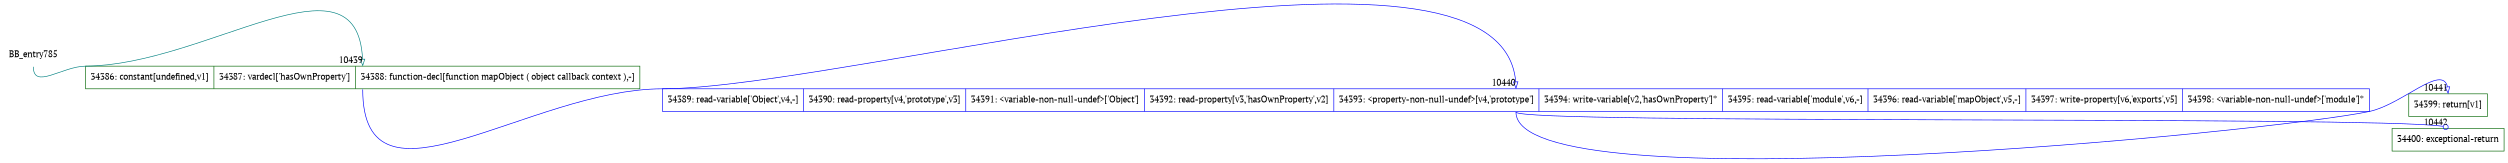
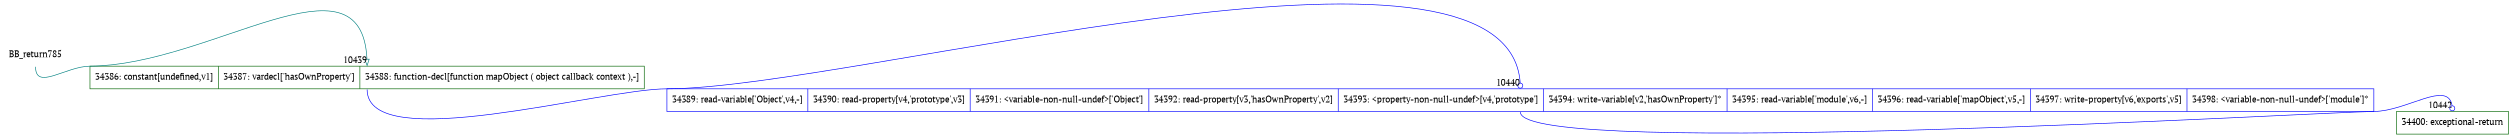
edge "34386: constant[undefined,v1]" -> "34389: read-variable['Object',v4,-]": arrowhead onormal -> odot
node "BB_entry785": label "BB_entry785" -> "BB_return785"
node "34399: return[v1]": removed
